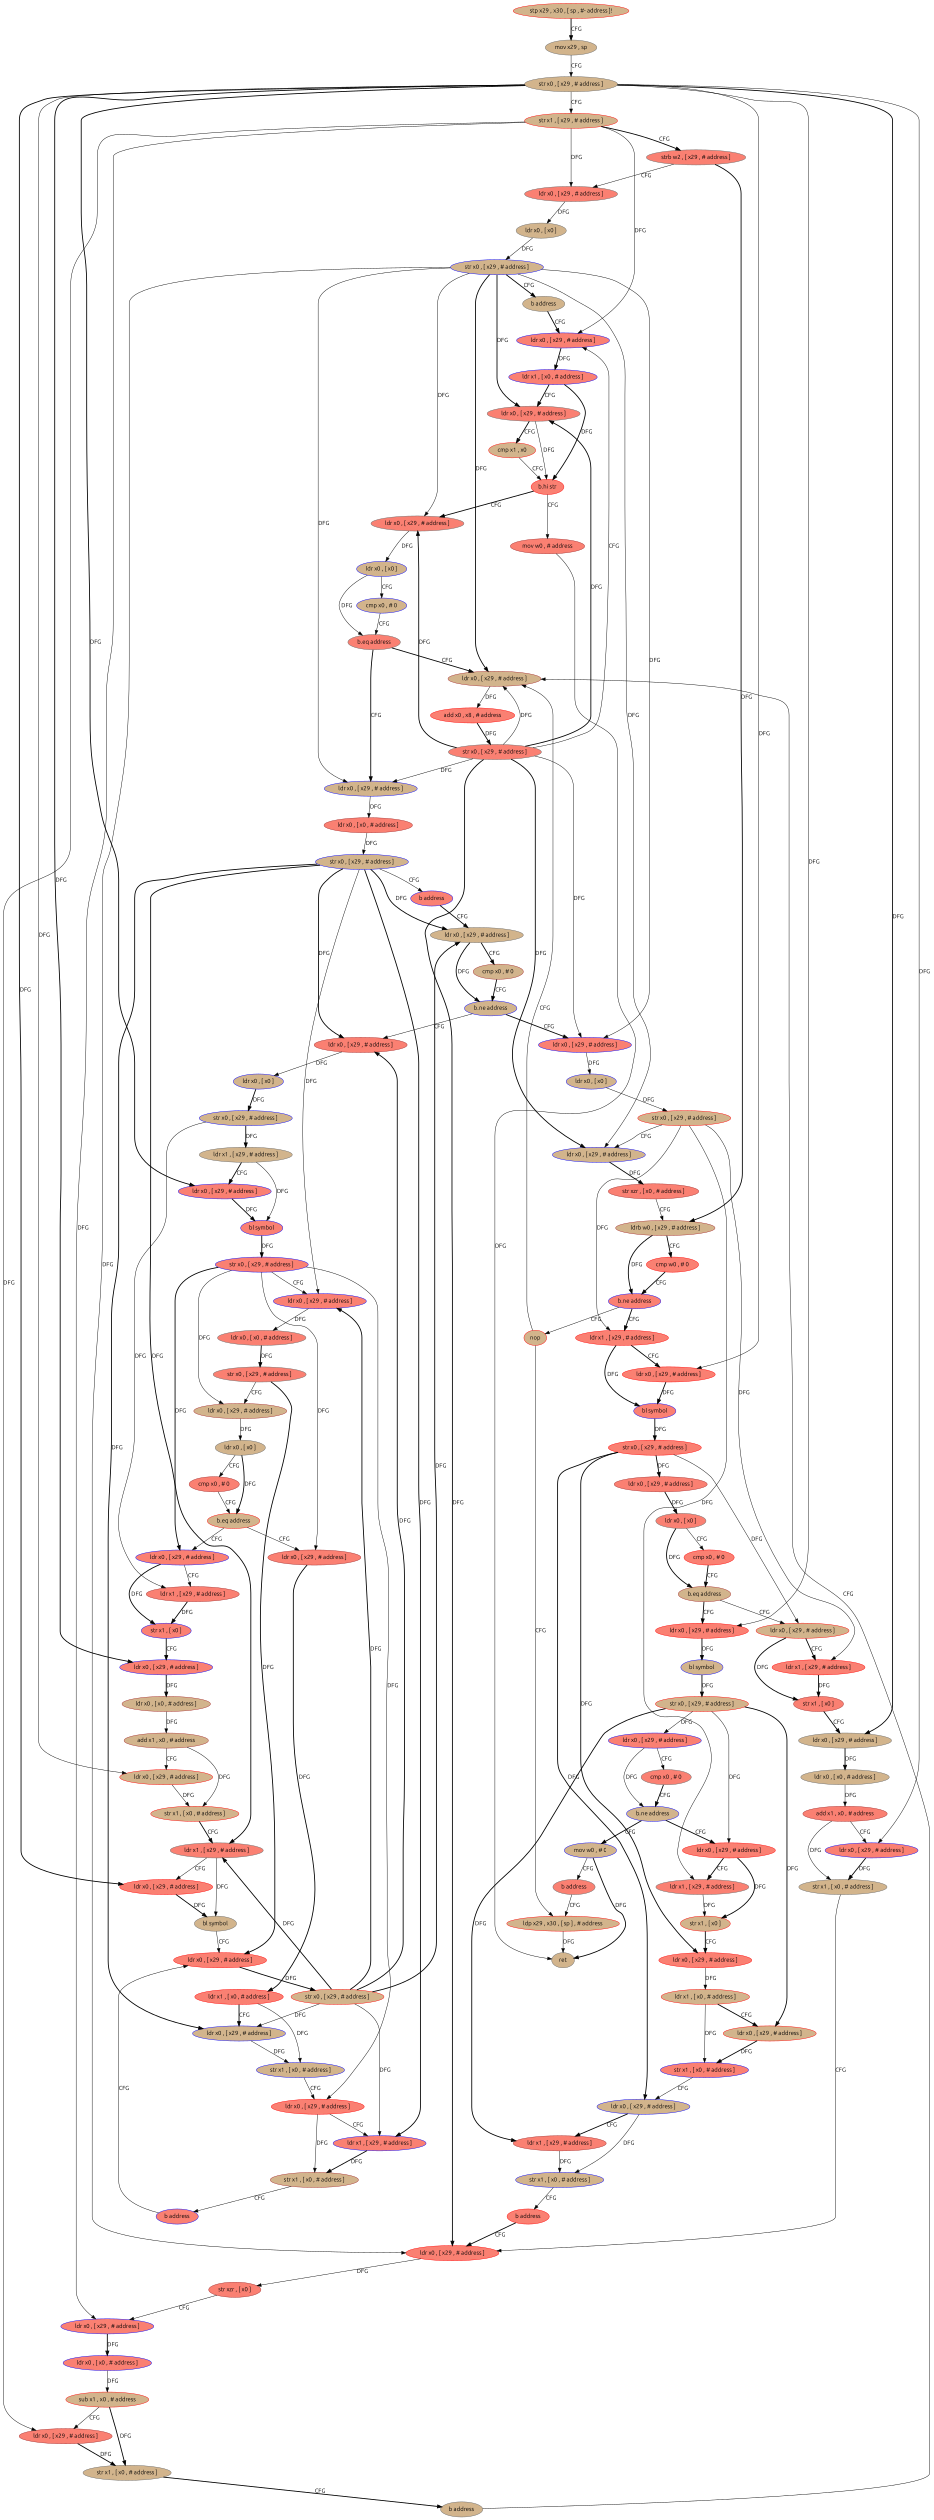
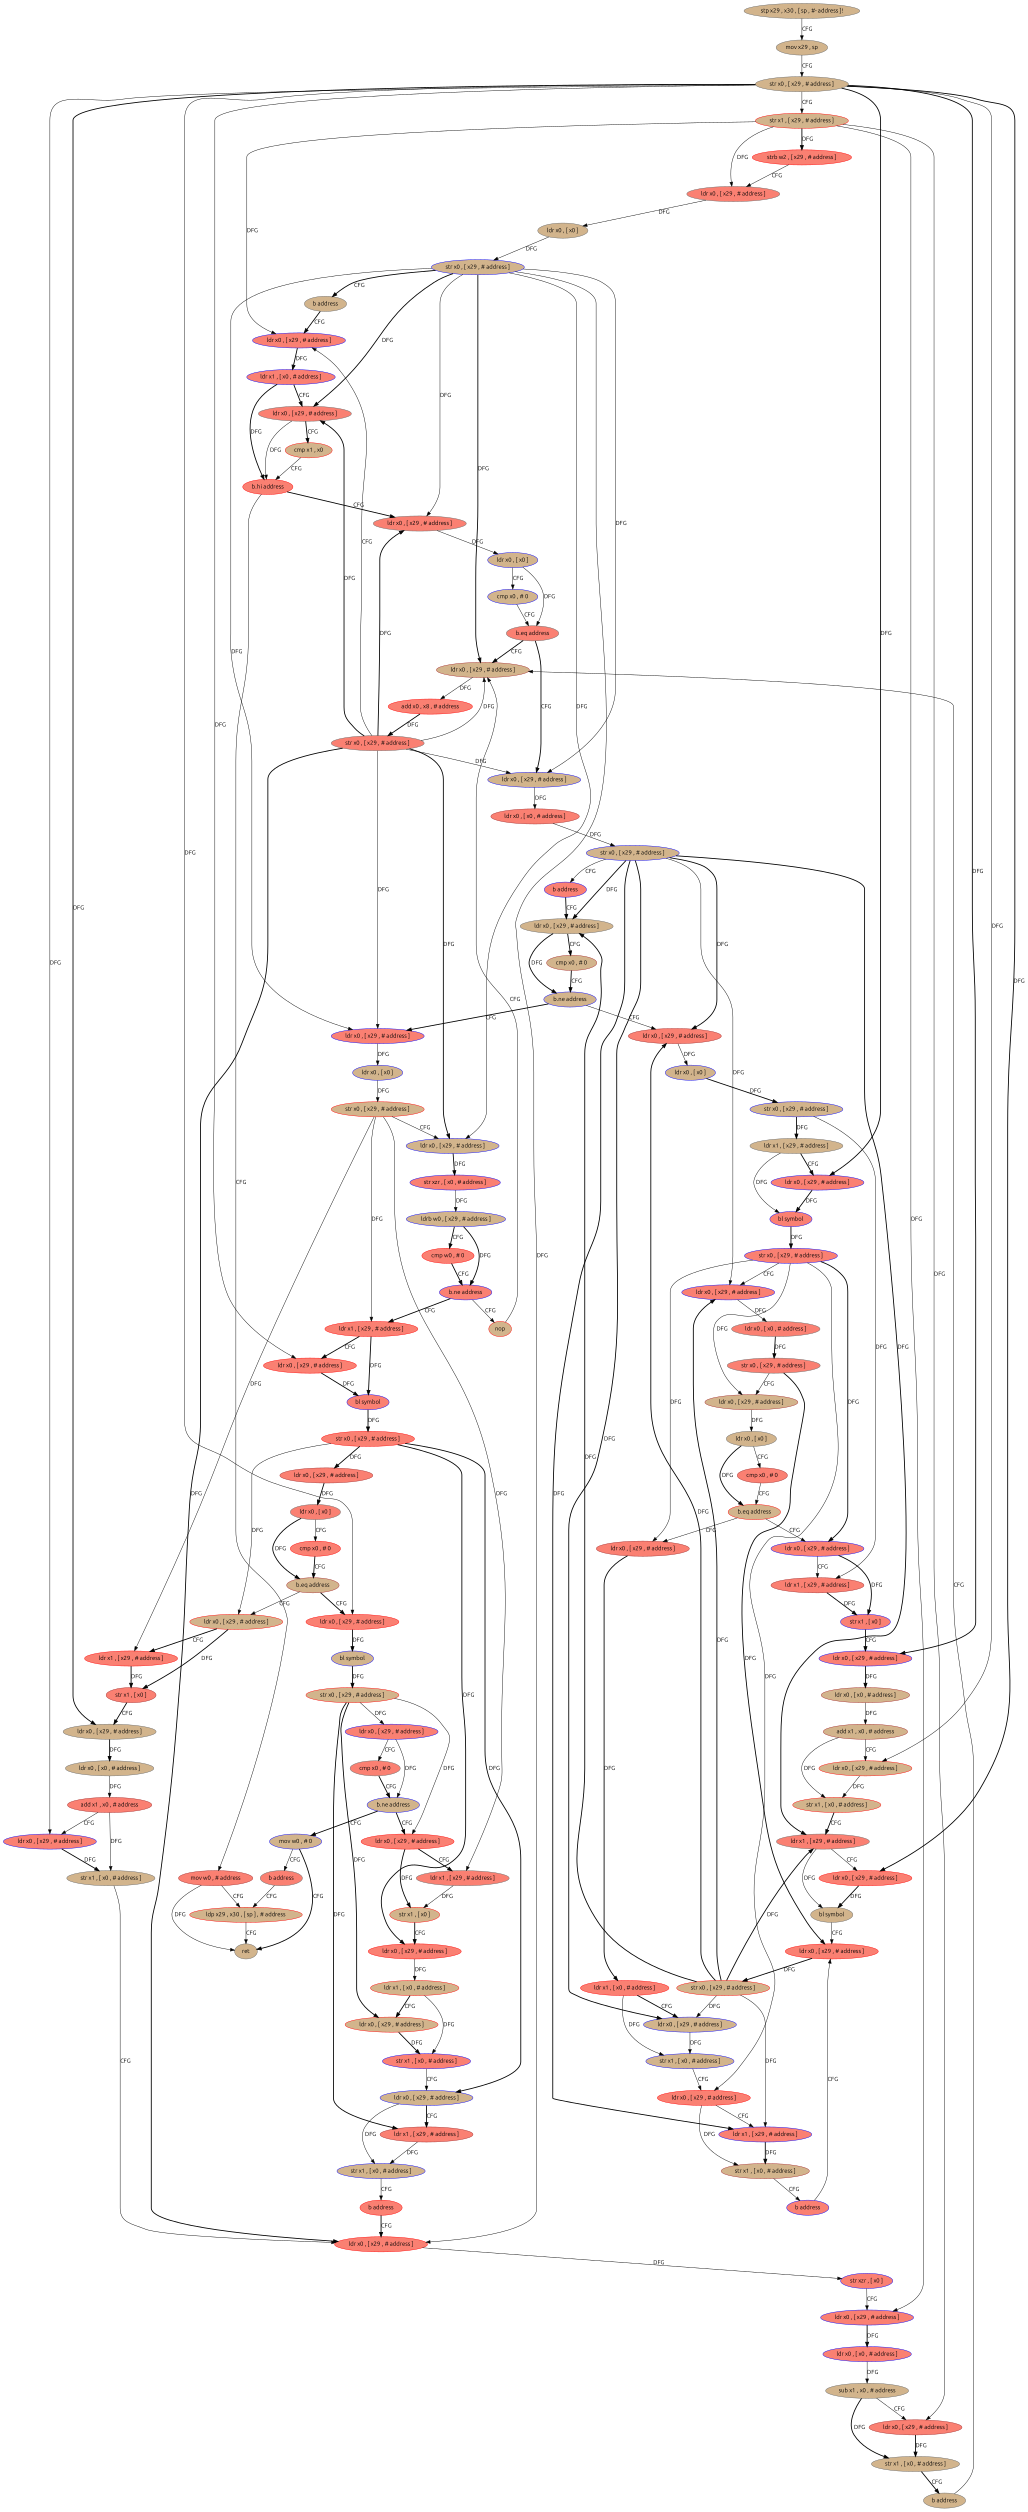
node "stp x29 , x30 , [ sp , #- address ]!": color red -> gray40
edge "stp x29 , x30 , [ sp , #- address ]!" -> "mov x29 , sp": style bold -> solid
edge "str x1 , [ x29 , # address ]" -> "strb w2 , [ x29 , # address ]": label "CFG" -> "DFG"
node "strb w2 , [ x29 , # address ]": color gray40 -> red
node "b.hi str": label "b.hi str" -> "b.hi address"
edge "strb w2 , [ x29 , # address ]" -> "ldrb w0 , [ x29 , # address ]": removed, label "DFG"
node "str xzr , [ x0 , # address ]": color brown -> blue
edge "str xzr , [ x0 , # address ]" -> "ldrb w0 , [ x29 , # address ]": label "CFG" -> "DFG"
node "ldrb w0 , [ x29 , # address ]": color brown -> blue
edge "nop" -> "ldp x29 , x30 , [ sp ] , # address": now "mov w0 , # address" -> "ldp x29 , x30 , [ sp ] , # address"
edge "mov w0 , # 0" -> "ret": label "DFG" -> "CFG"
edge "ldp x29 , x30 , [ sp ] , # address" -> "ret": label "DFG" -> "CFG"
node "str xzr , [ x0 ]": color brown -> blue
node "sub x1 , x0 , # address": color red -> gray40
